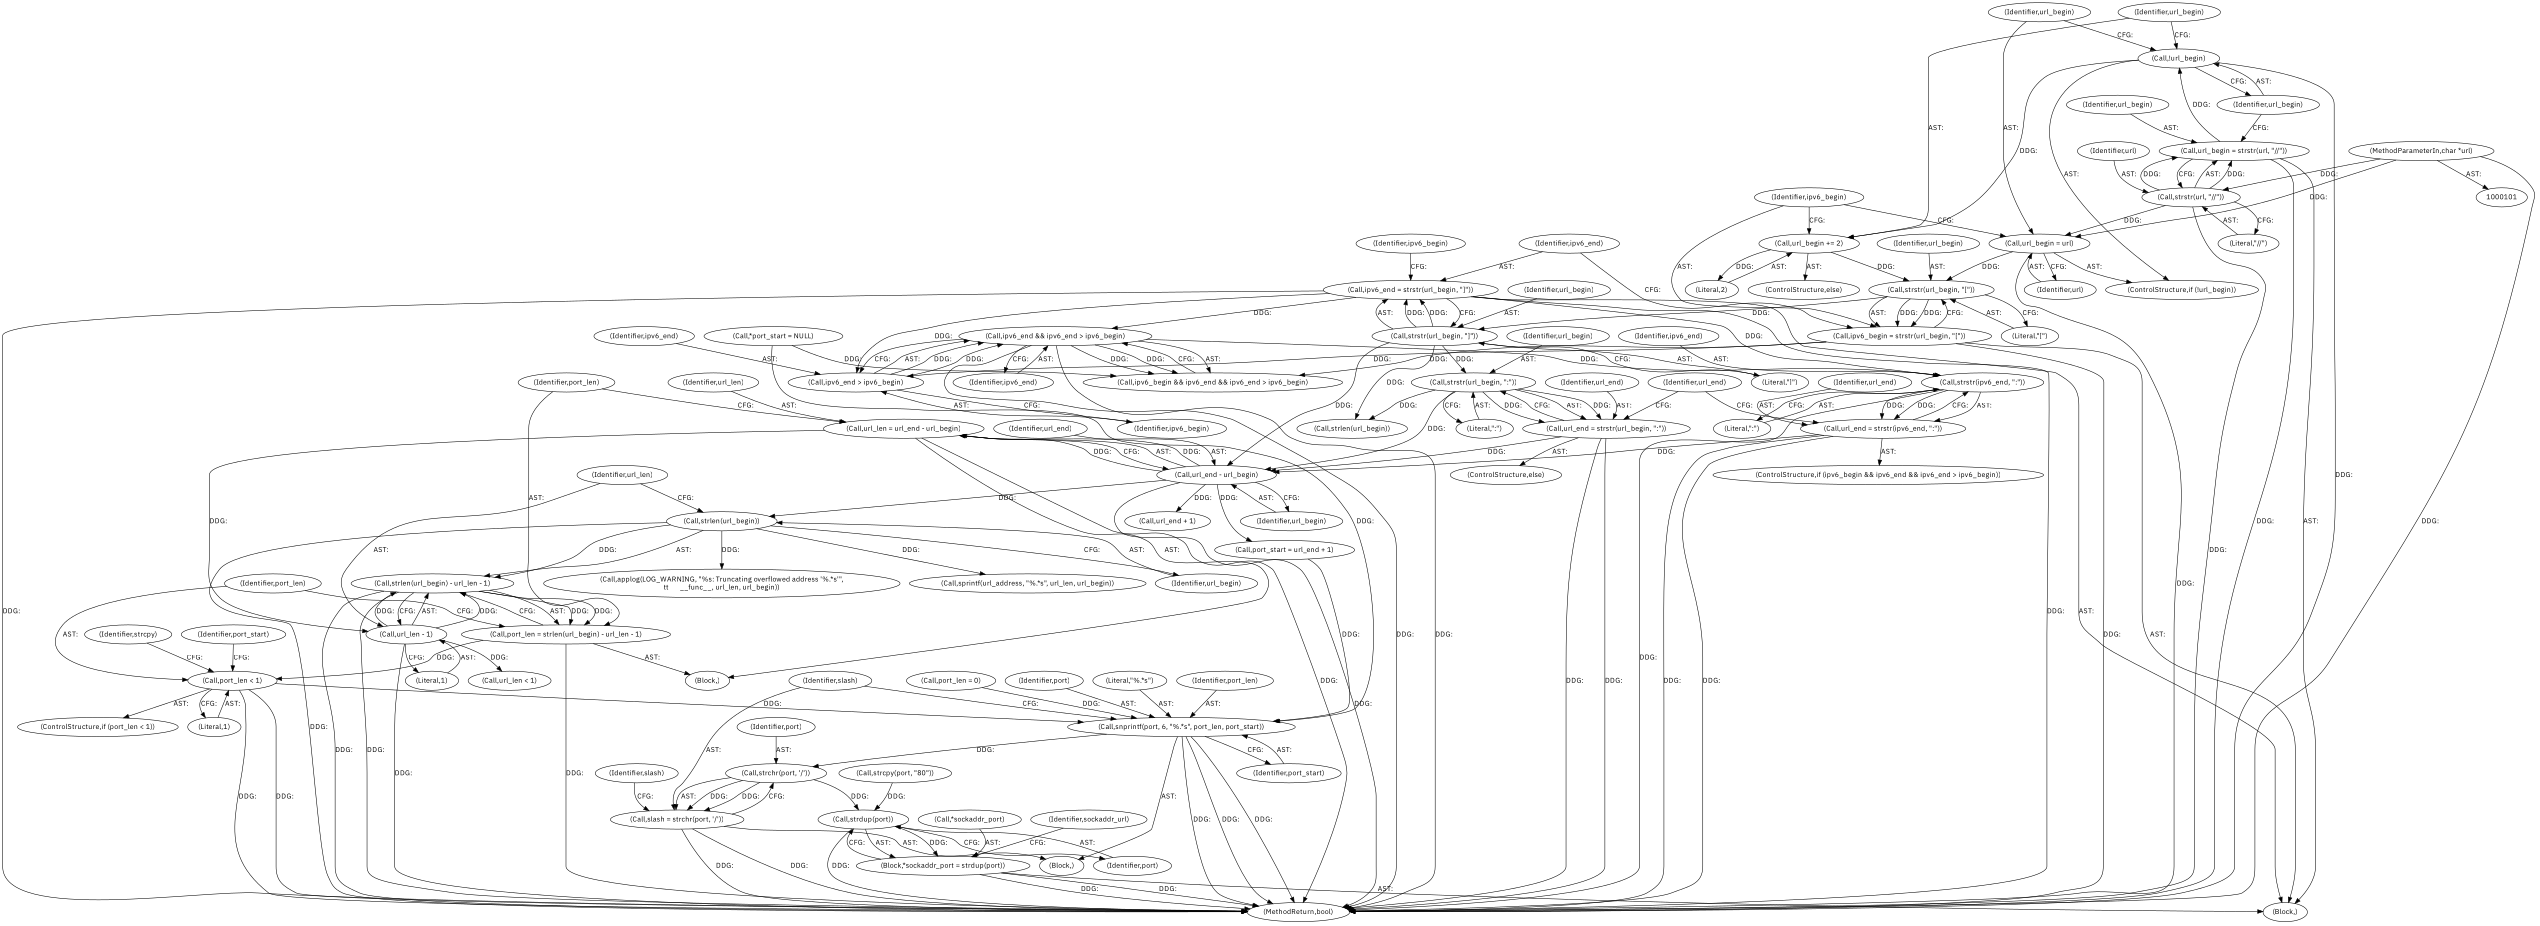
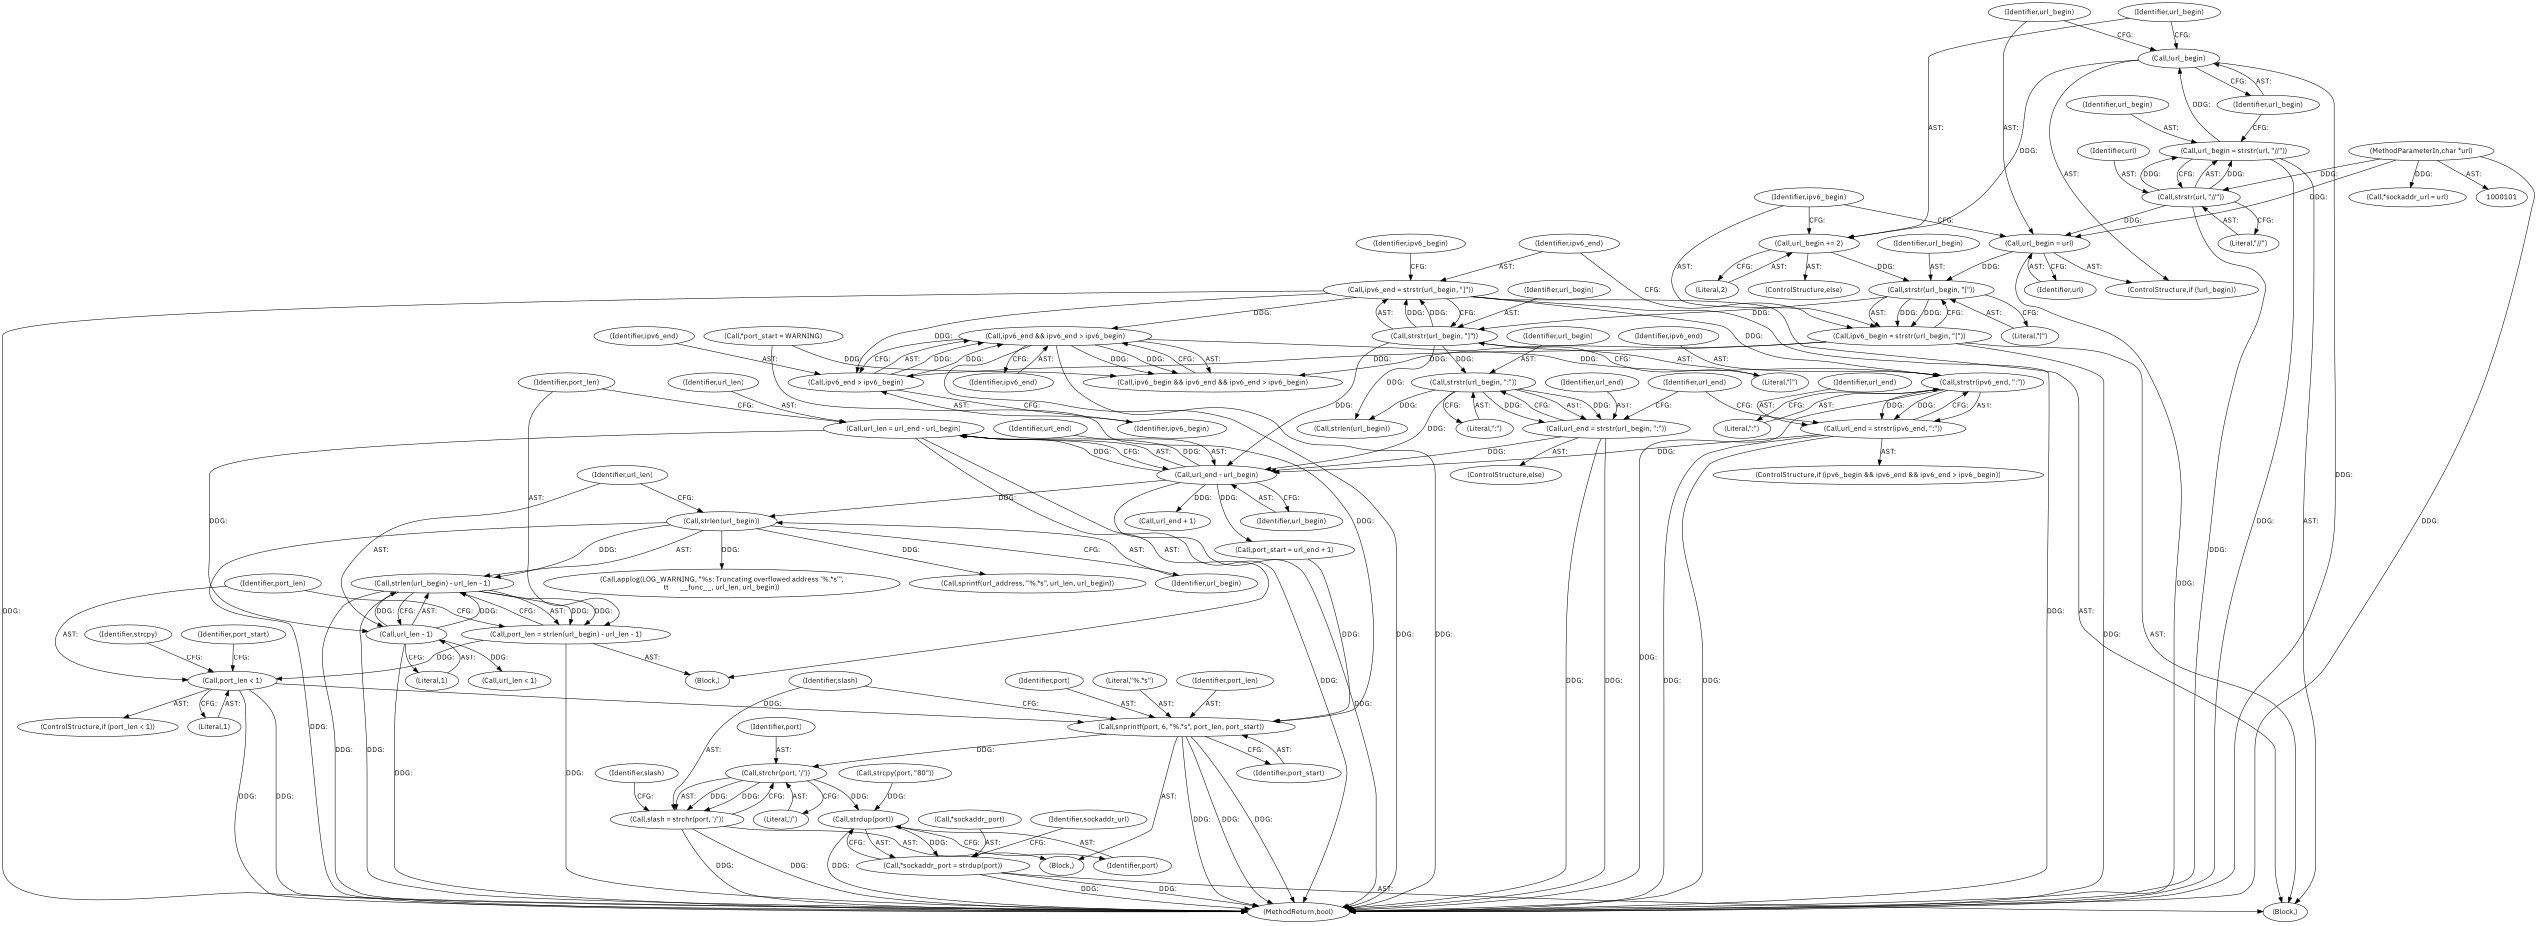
node "(Call,*sockaddr_url = url)": added
edge "(Call,url_begin += 2)" -> "(Literal,2)": label "DDG: " -> "CFG: "
node "(Call,*port_start = NULL)": label "(Call,*port_start = NULL)" -> "(Call,*port_start = WARNING)"
node "(Call,port_len = 0)": removed
node "(Literal,'/')": added
node "(Block,*sockaddr_port = strdup(port))": label "(Block,*sockaddr_port = strdup(port))" -> "(Call,*sockaddr_port = strdup(port))"
